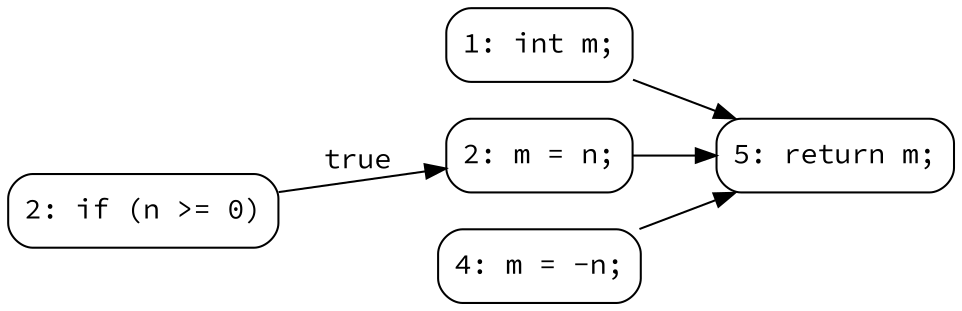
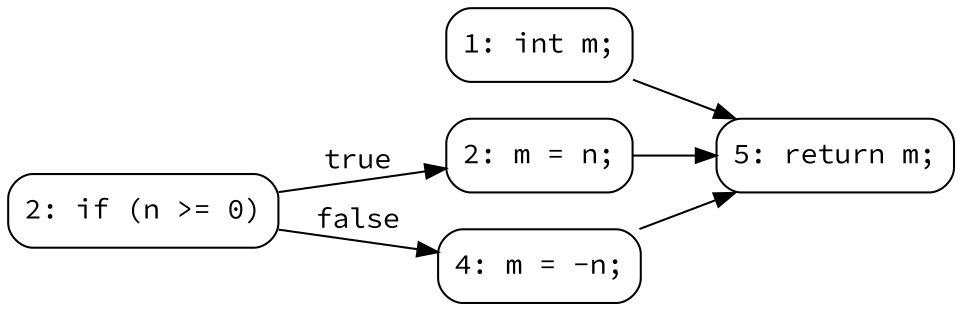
edge "2: if (n >= 0)" -> "4: m = -n;": added, label "false"
